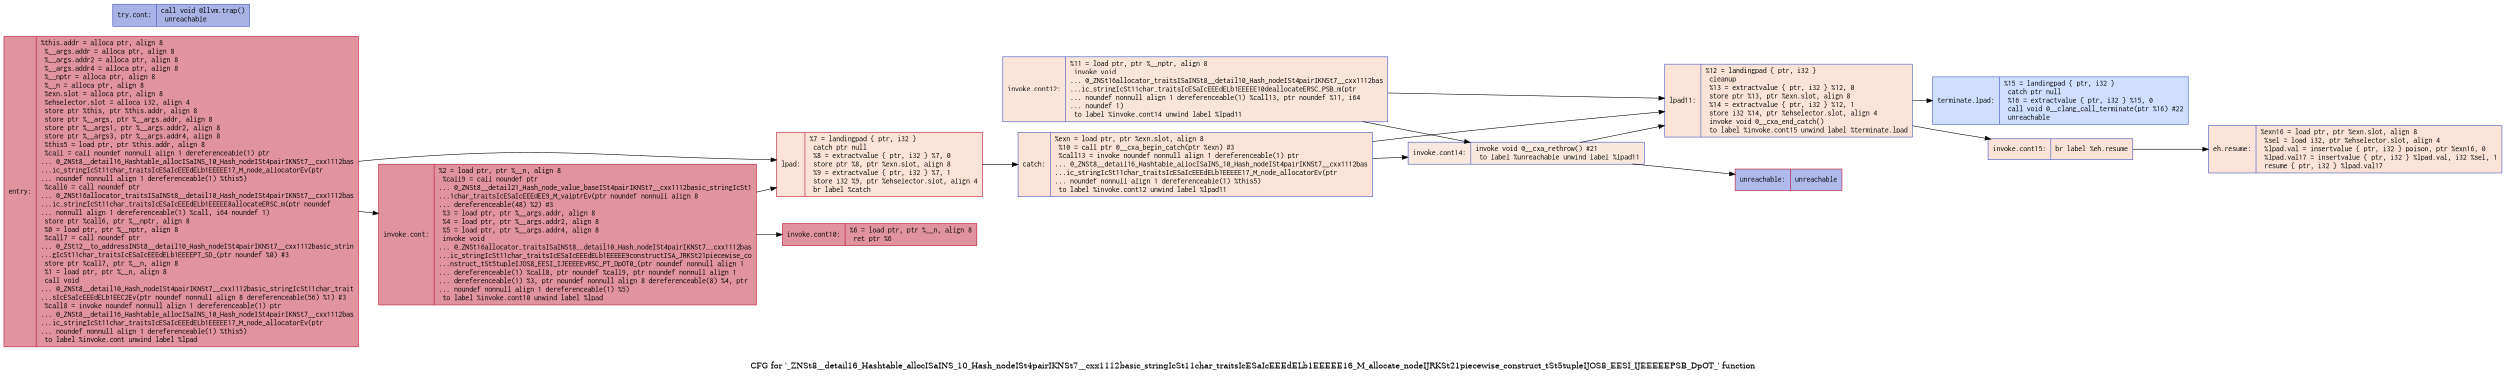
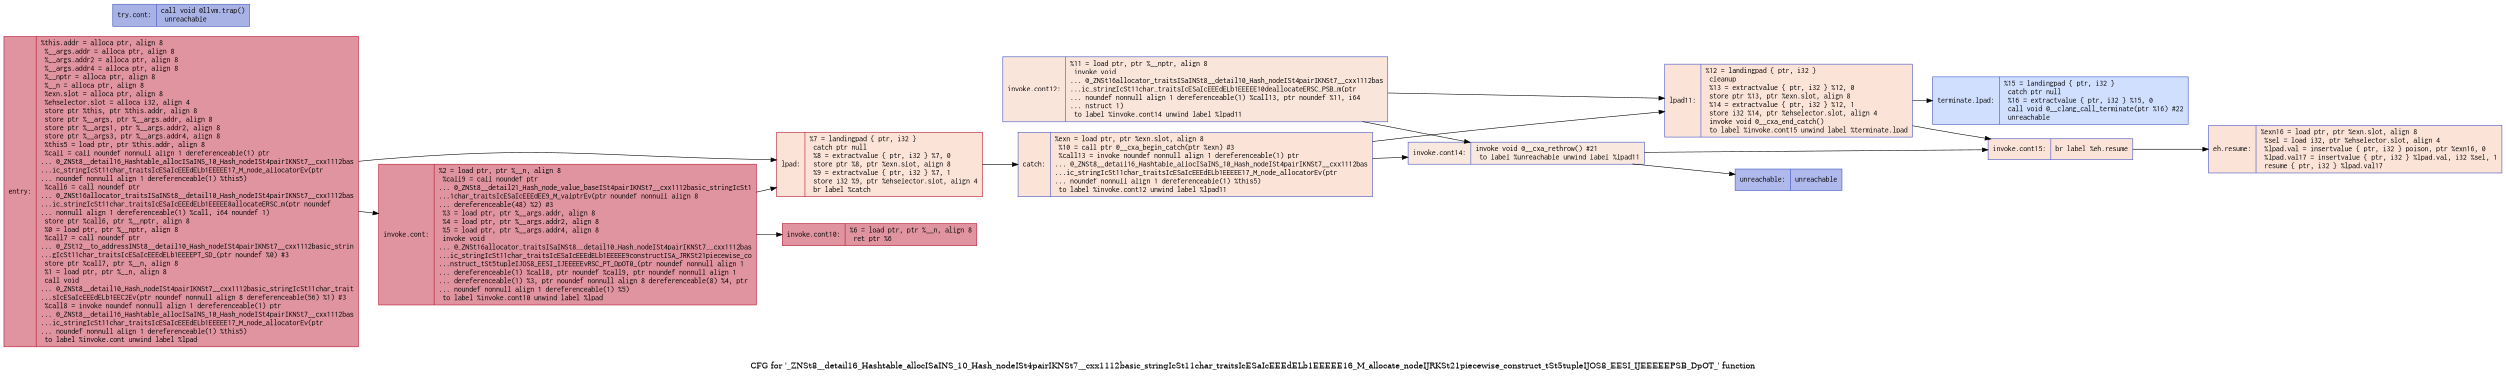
node "invoke.cont12:": text "... noundef 1)" -> "... nstruct 1)"
edge "invoke.cont14:" -> "lpad11:": now "invoke.cont14:" -> "invoke.cont15:"
node "unreachable:": color #b70d28ff -> #3d50c3ff
